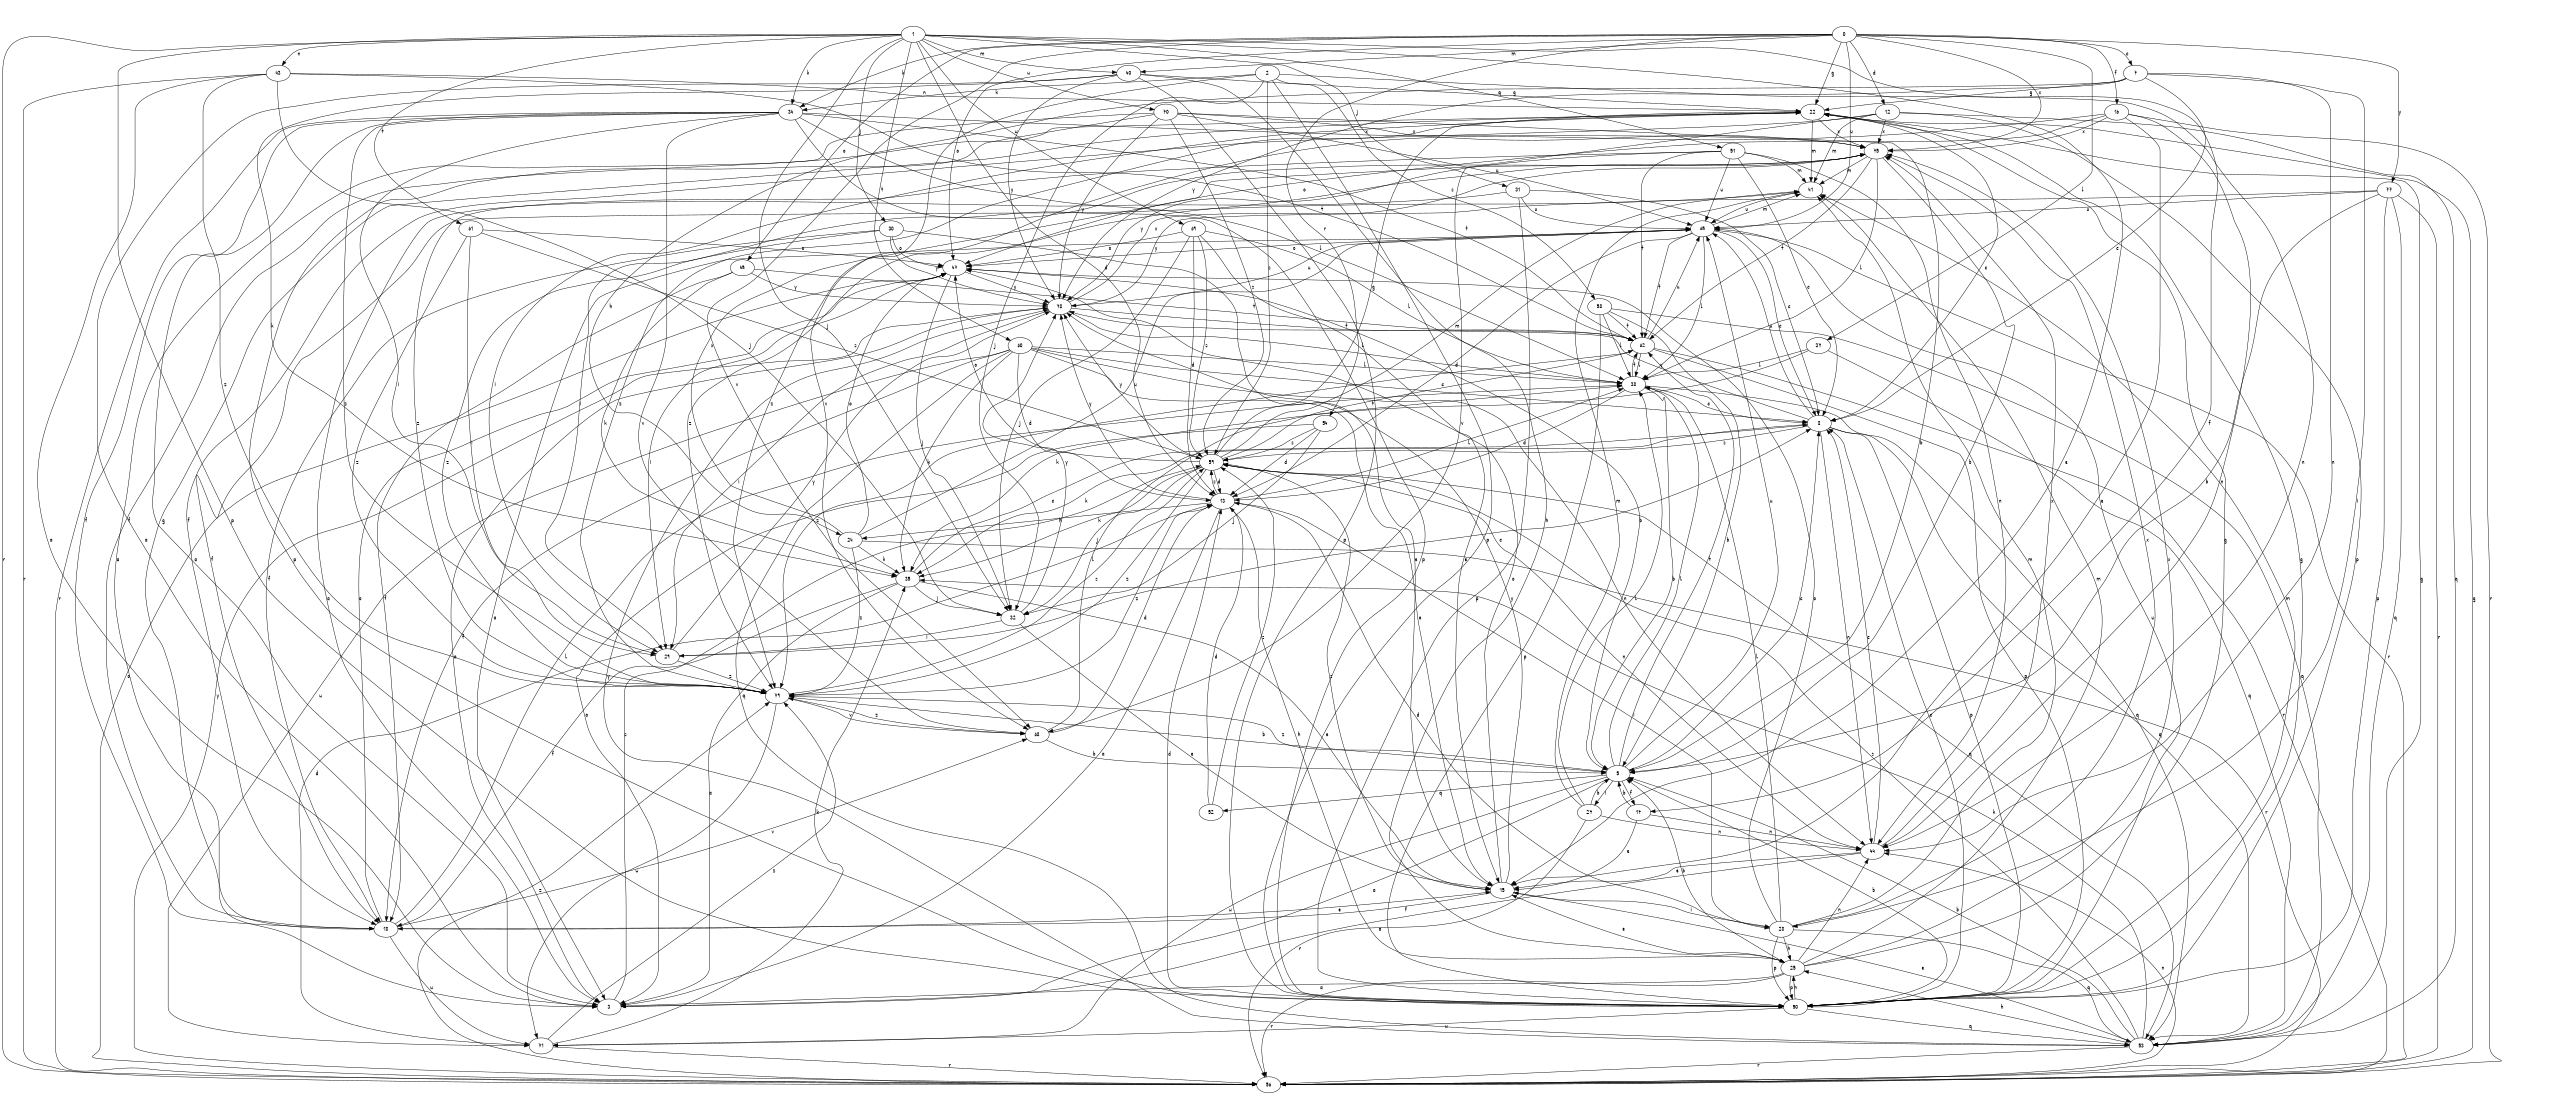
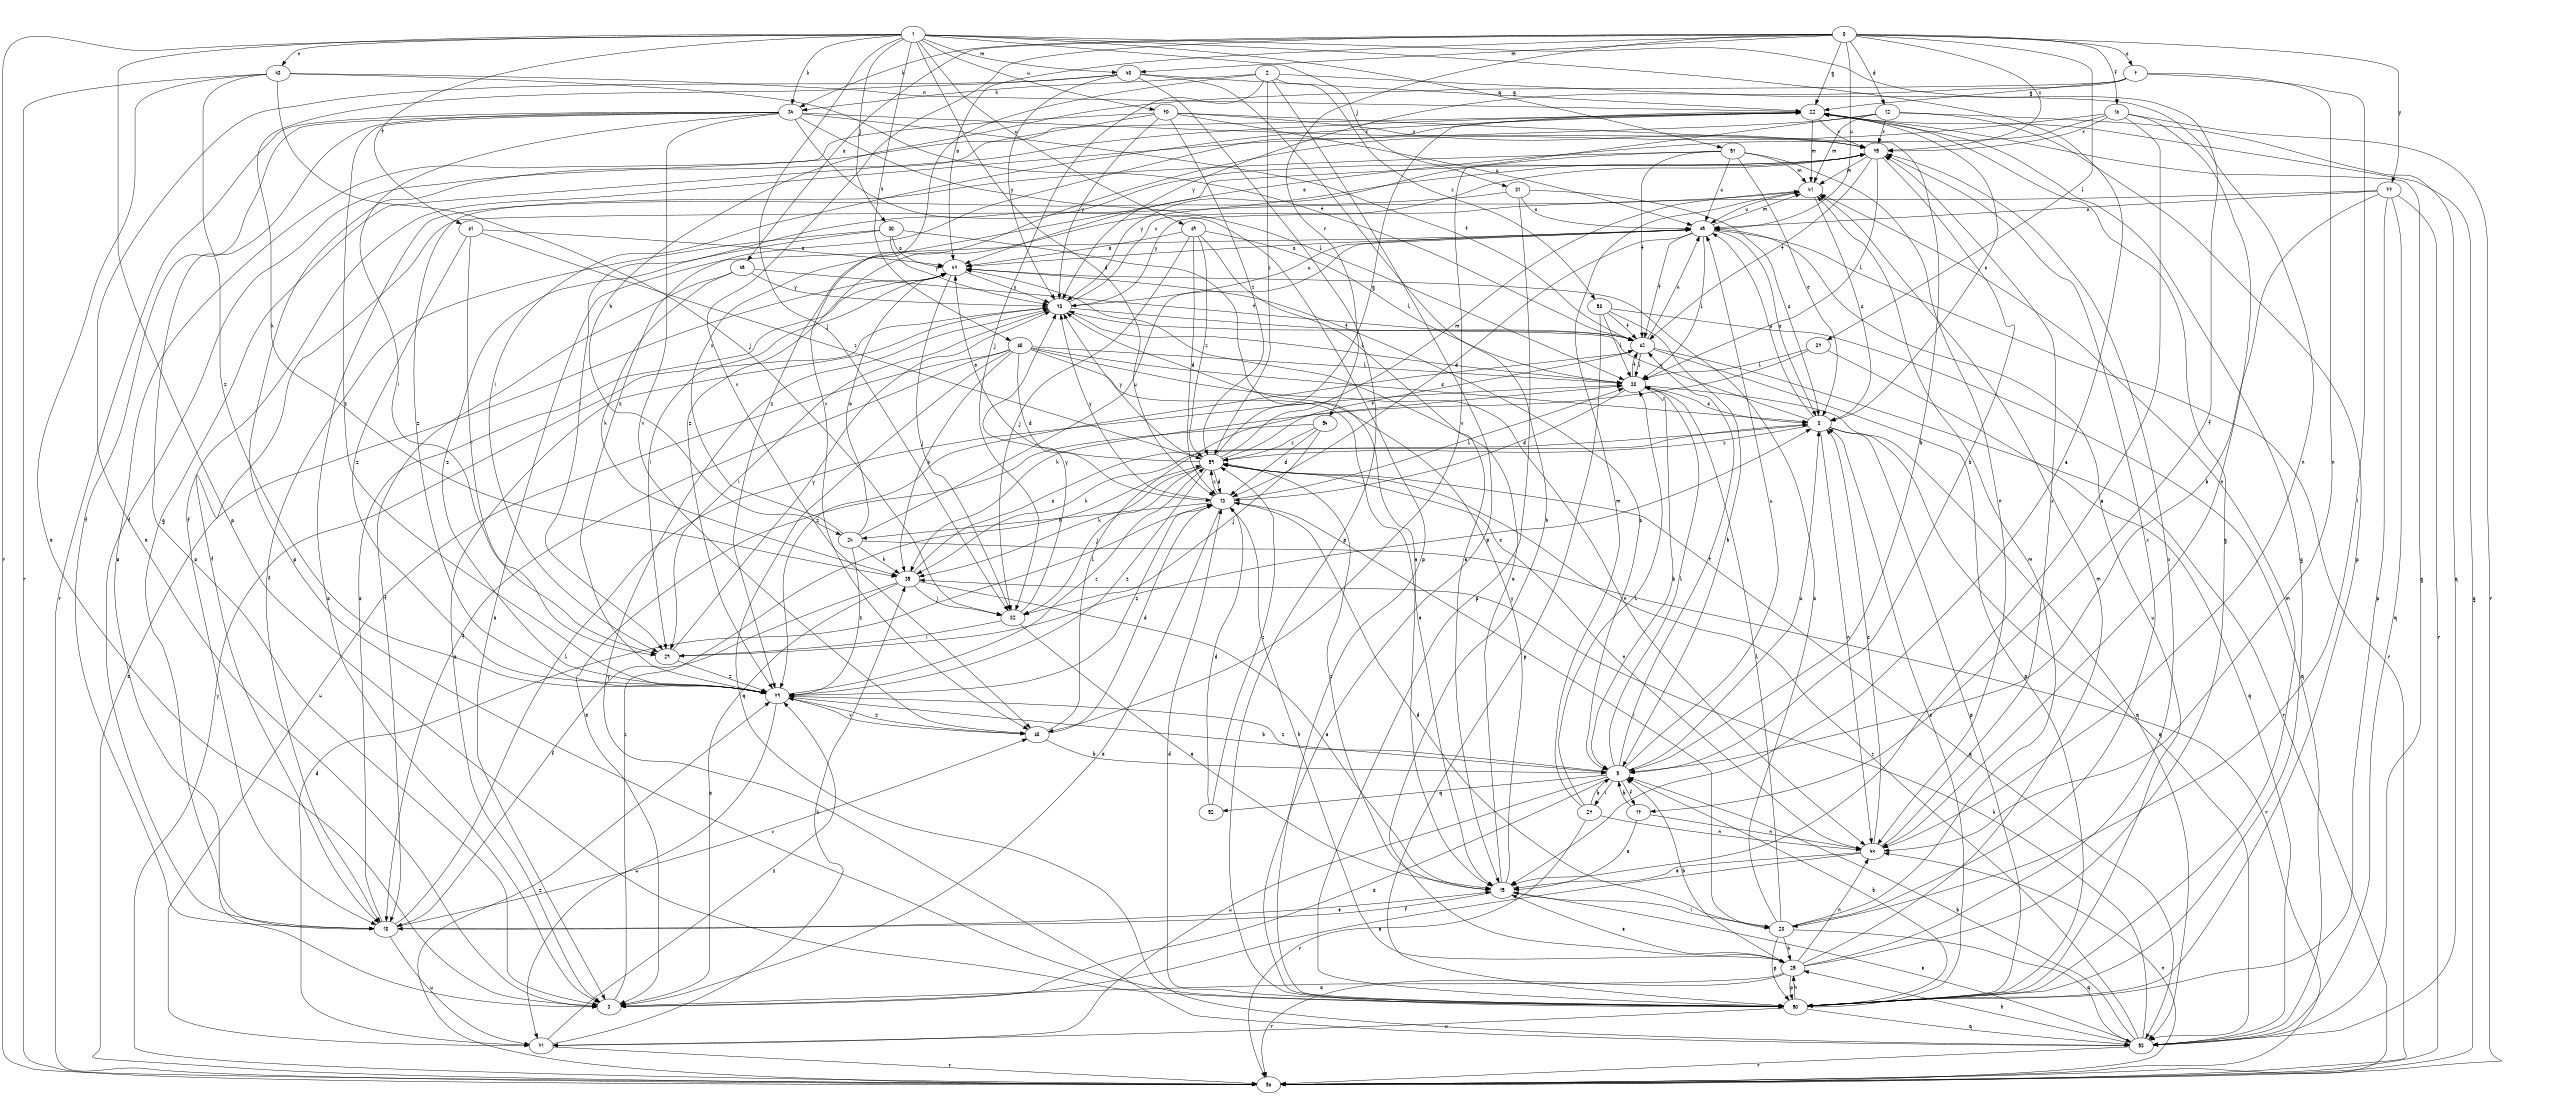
edge "7" -> "8": now "41" -> "8"
